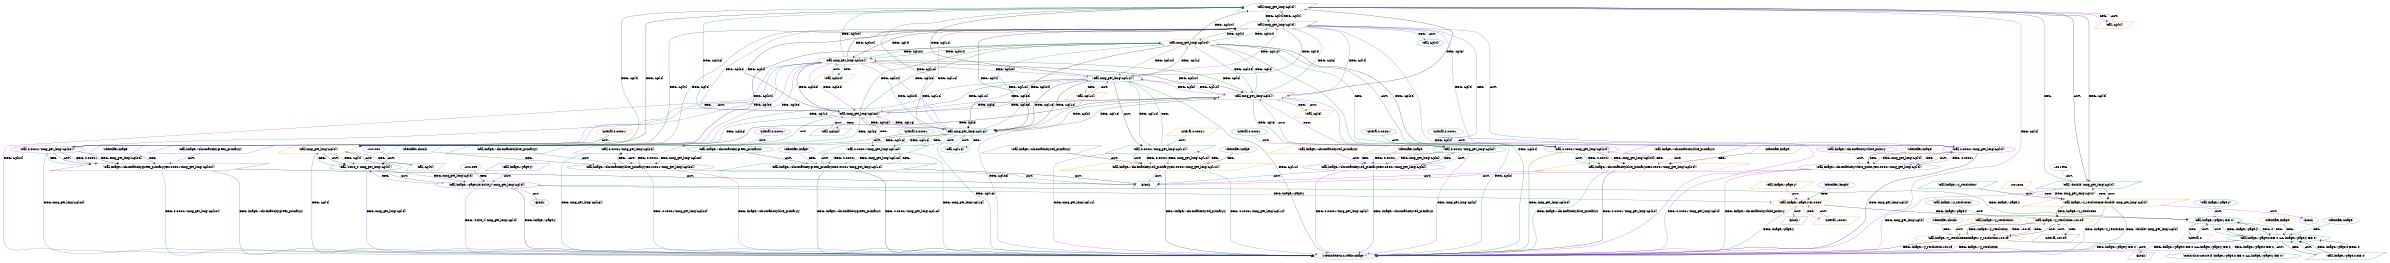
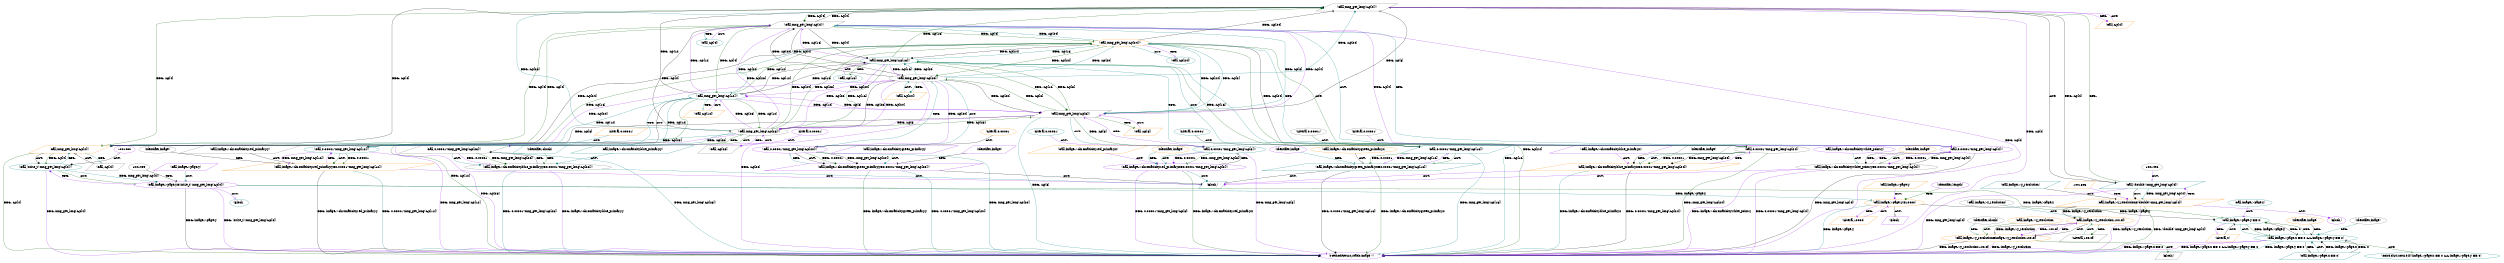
node "(Call,&p[24])": added
edge "(Call,mng_get_long(&p[16]))" -> "(Call,mng_get_long(&p[28]))": color purple -> darkgreen
node "(Call,image->chromaticity.green_primary.x)": color teal -> darkorange
node "(Call,0.00001*mng_get_long(&p[12]))": shape parallelogram -> ellipse
edge "(Call,image->page.y == 0)" -> "(Call,image->page.y=(ssize_t) mng_get_long(&p[4]))": reversed
edge "(Call,&p[12])" -> "(MethodReturn,static Image *)": now "(Call,mng_get_long(&p[28]))" -> "(MethodReturn,static Image *)"
